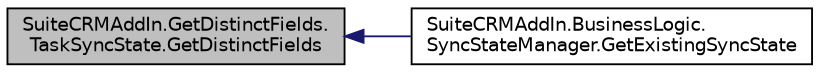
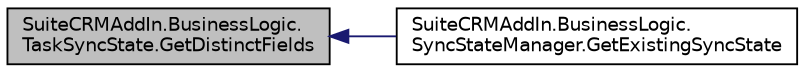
node "SuiteCRMAddIn.GetDistinctFields. TaskSyncState.GetDistinctFields": label "SuiteCRMAddIn.GetDistinctFields. TaskSyncState.GetDistinctFields" -> "SuiteCRMAddIn.BusinessLogic. TaskSyncState.GetDistinctFields"
